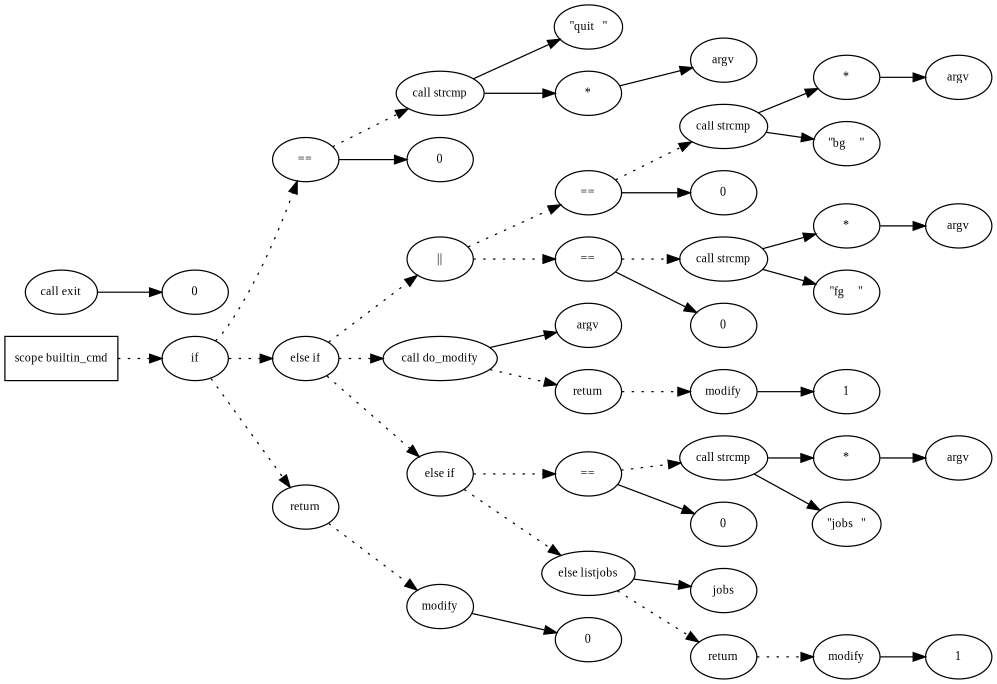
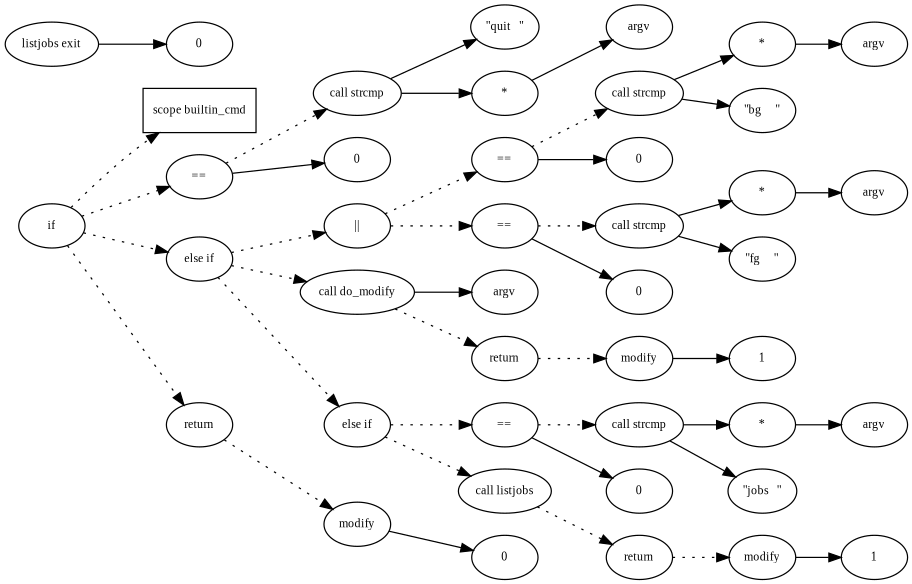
node "call exit": label "call exit" -> "listjobs exit"
edge "scope builtin_cmd" -> "if": reversed
node "else listjobs": label "else listjobs" -> "call listjobs"
node "jobs": removed
